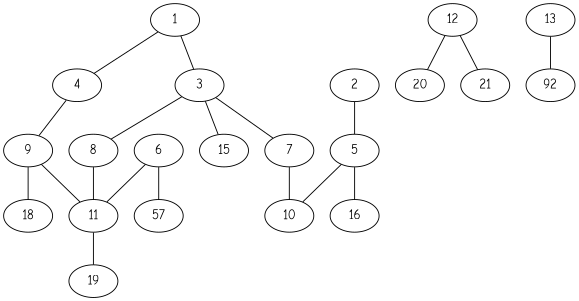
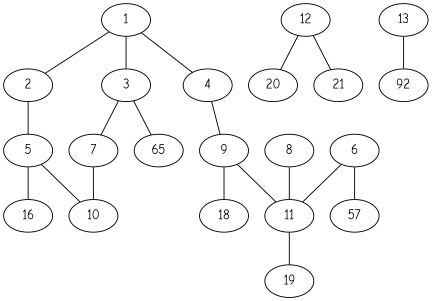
edge "1" -- "2": added
edge "3" -- "8": removed
node "15": label "15" -> "65"
